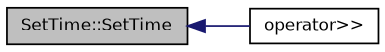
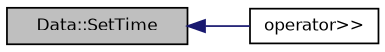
node "SetTime::SetTime": label "SetTime::SetTime" -> "Data::SetTime"
